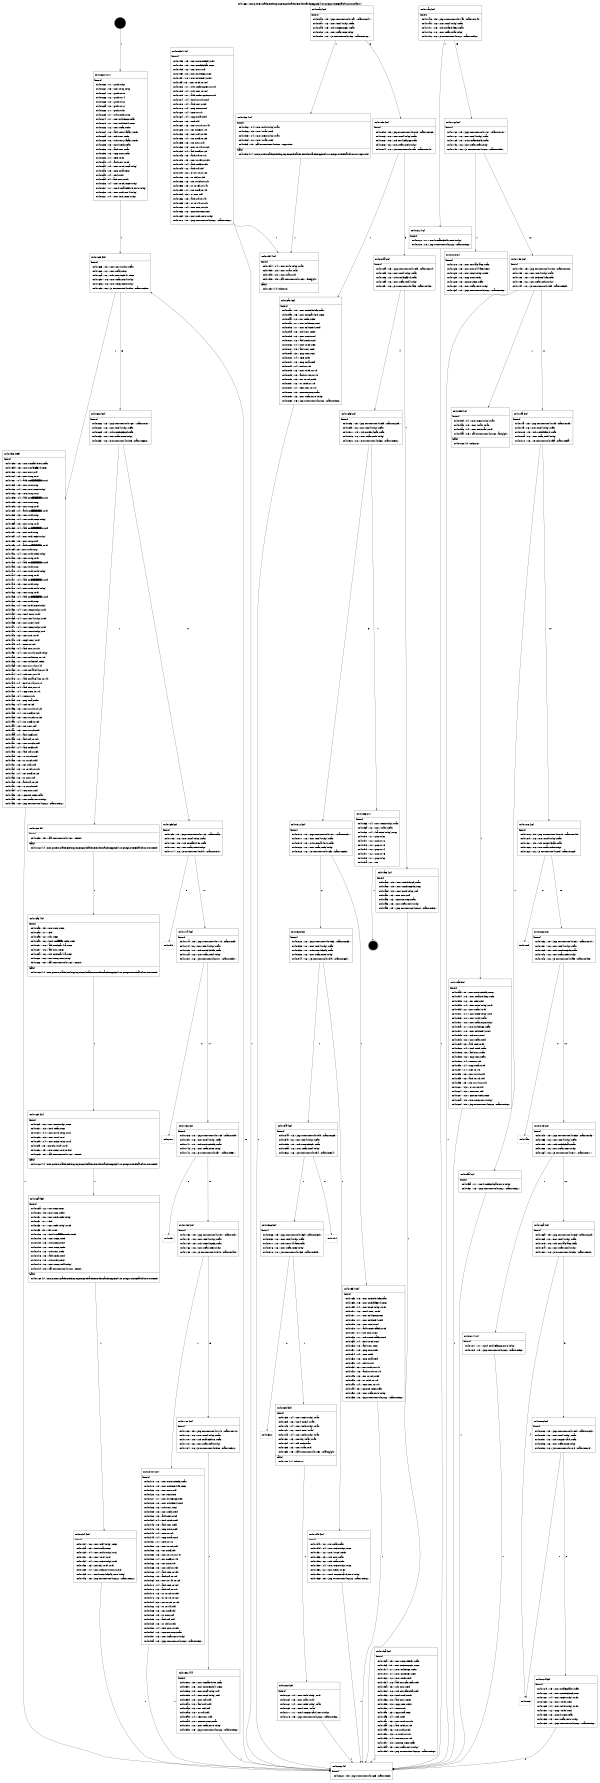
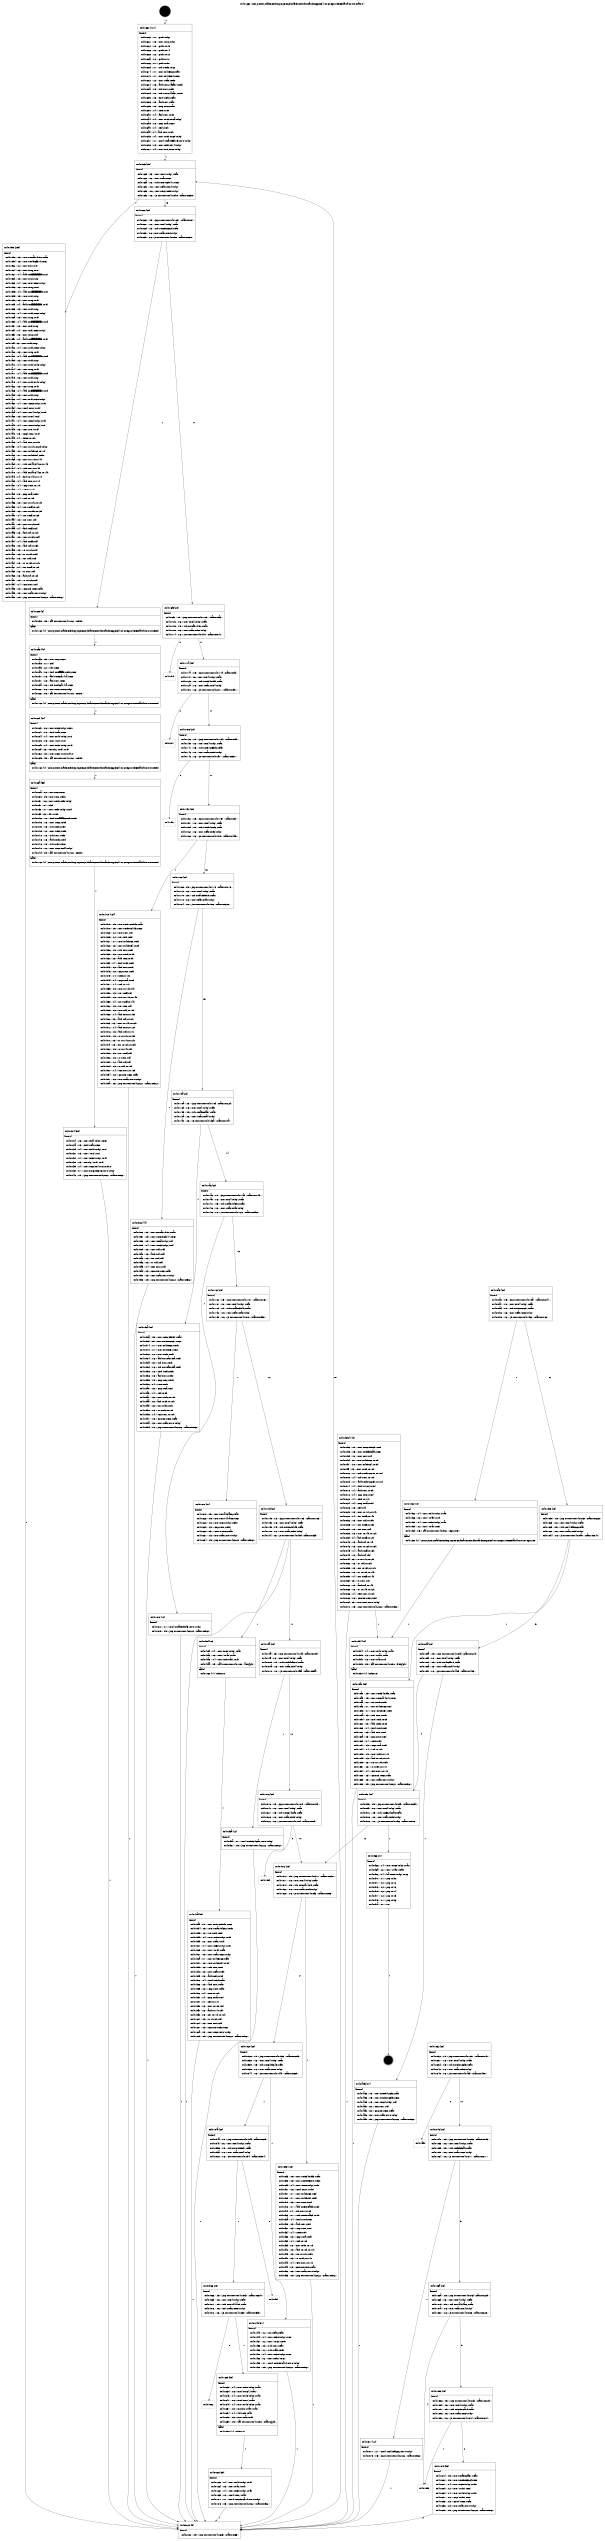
edge "0x401816 [28]" -> "0x401832 [28]": now "0x401816 [28]" -> "0x401912 [28]"
node "0x40178a [28]": added
edge "0x40184e [28]" -> "0x40186a [28]": label " 12" -> " 9"
